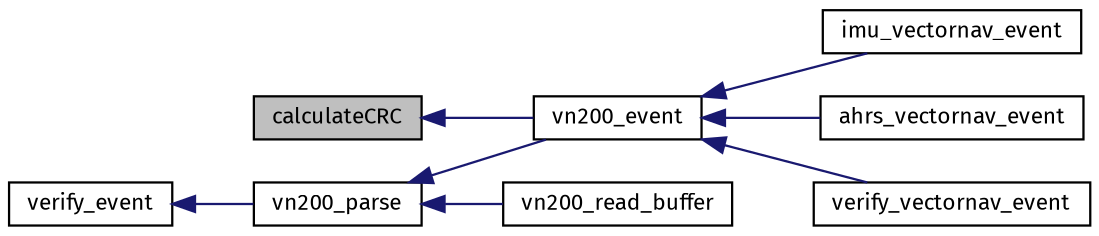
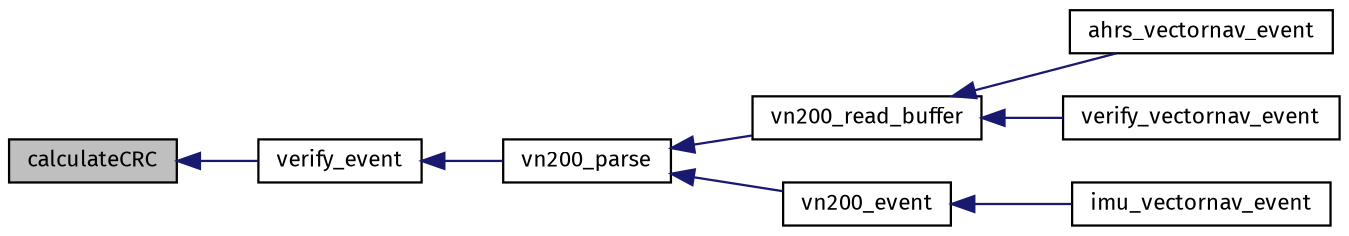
edge "vn200_event" -> "calculateCRC": now "verify_event" -> "calculateCRC"
edge "ahrs_vectornav_event" -> "vn200_event": now "ahrs_vectornav_event" -> "vn200_read_buffer"
edge "verify_vectornav_event" -> "vn200_event": now "verify_vectornav_event" -> "vn200_read_buffer"
